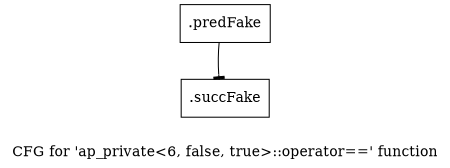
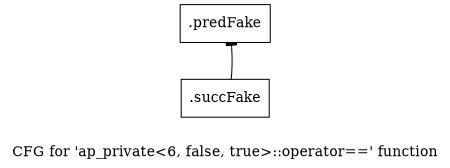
edge ".predFake" -> ".succFake": reversed
